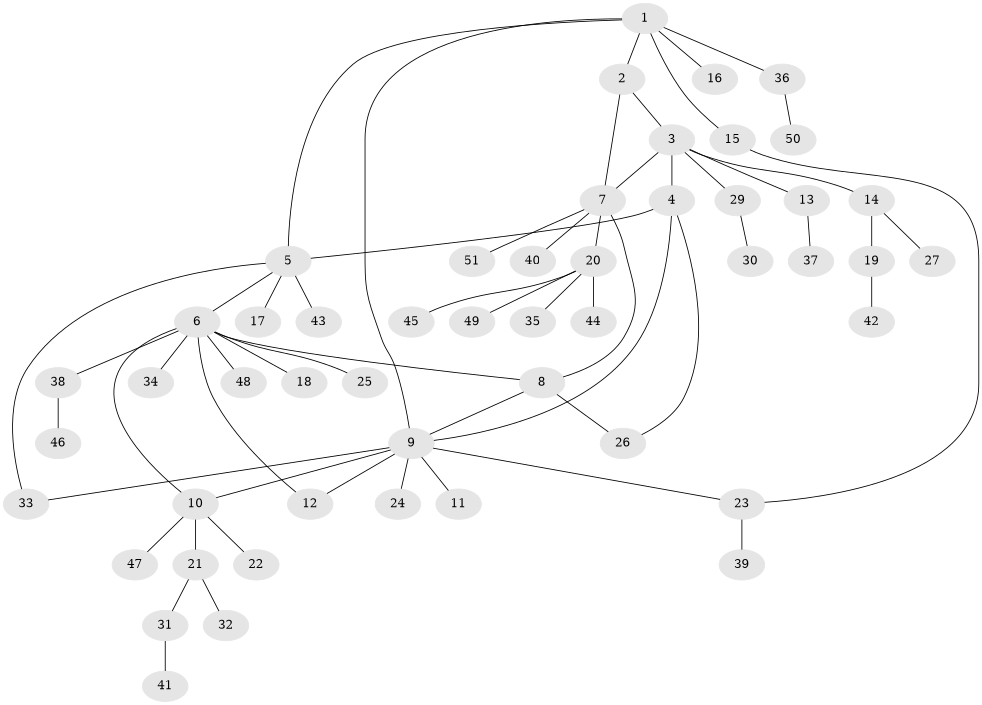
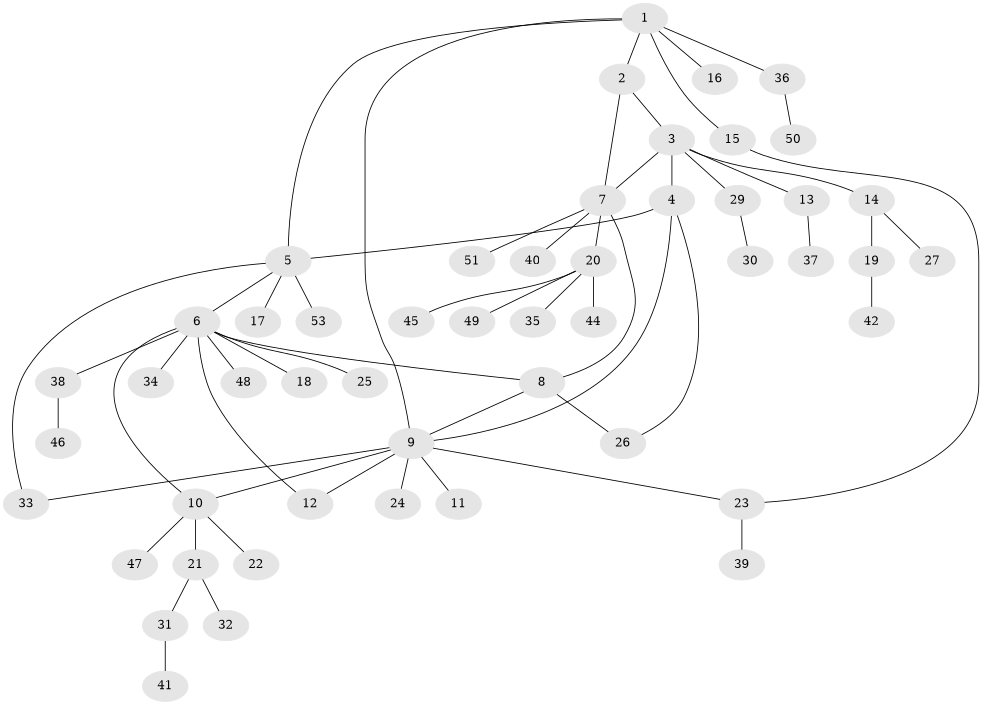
node "43": label "43" -> "53"
